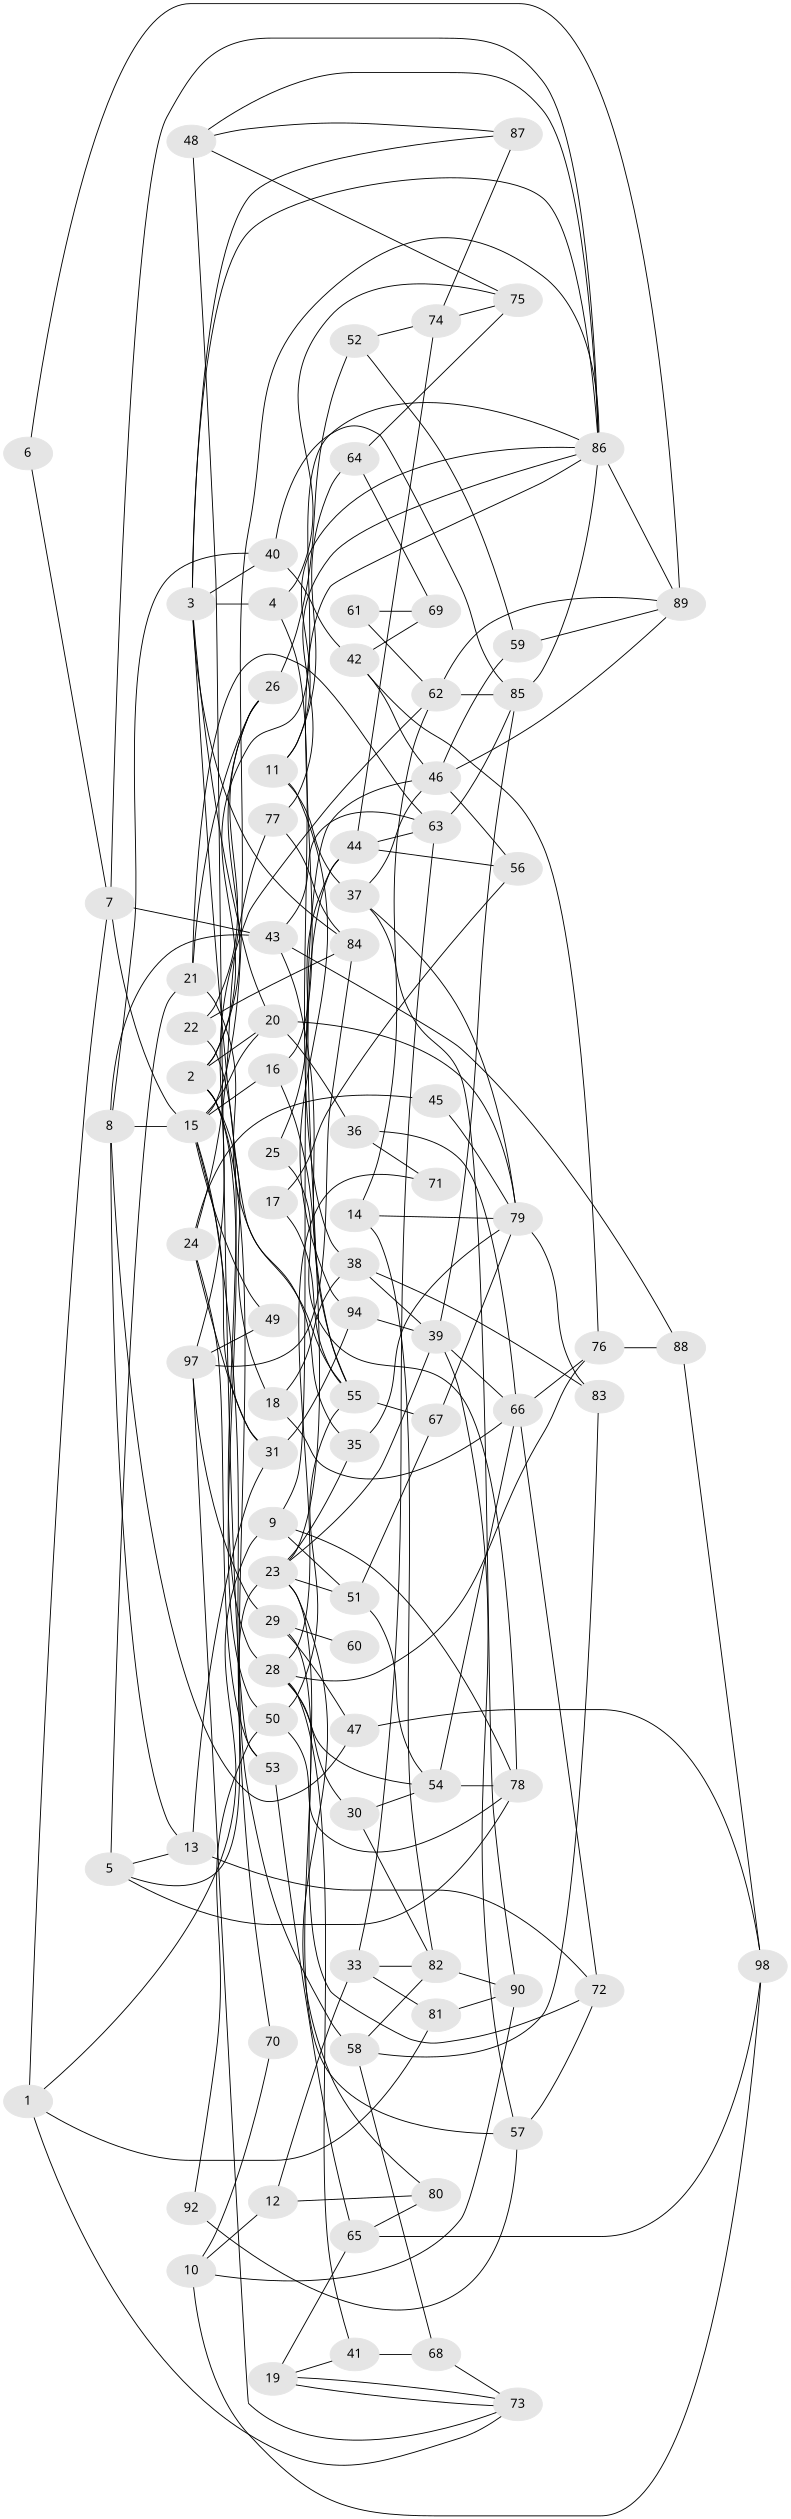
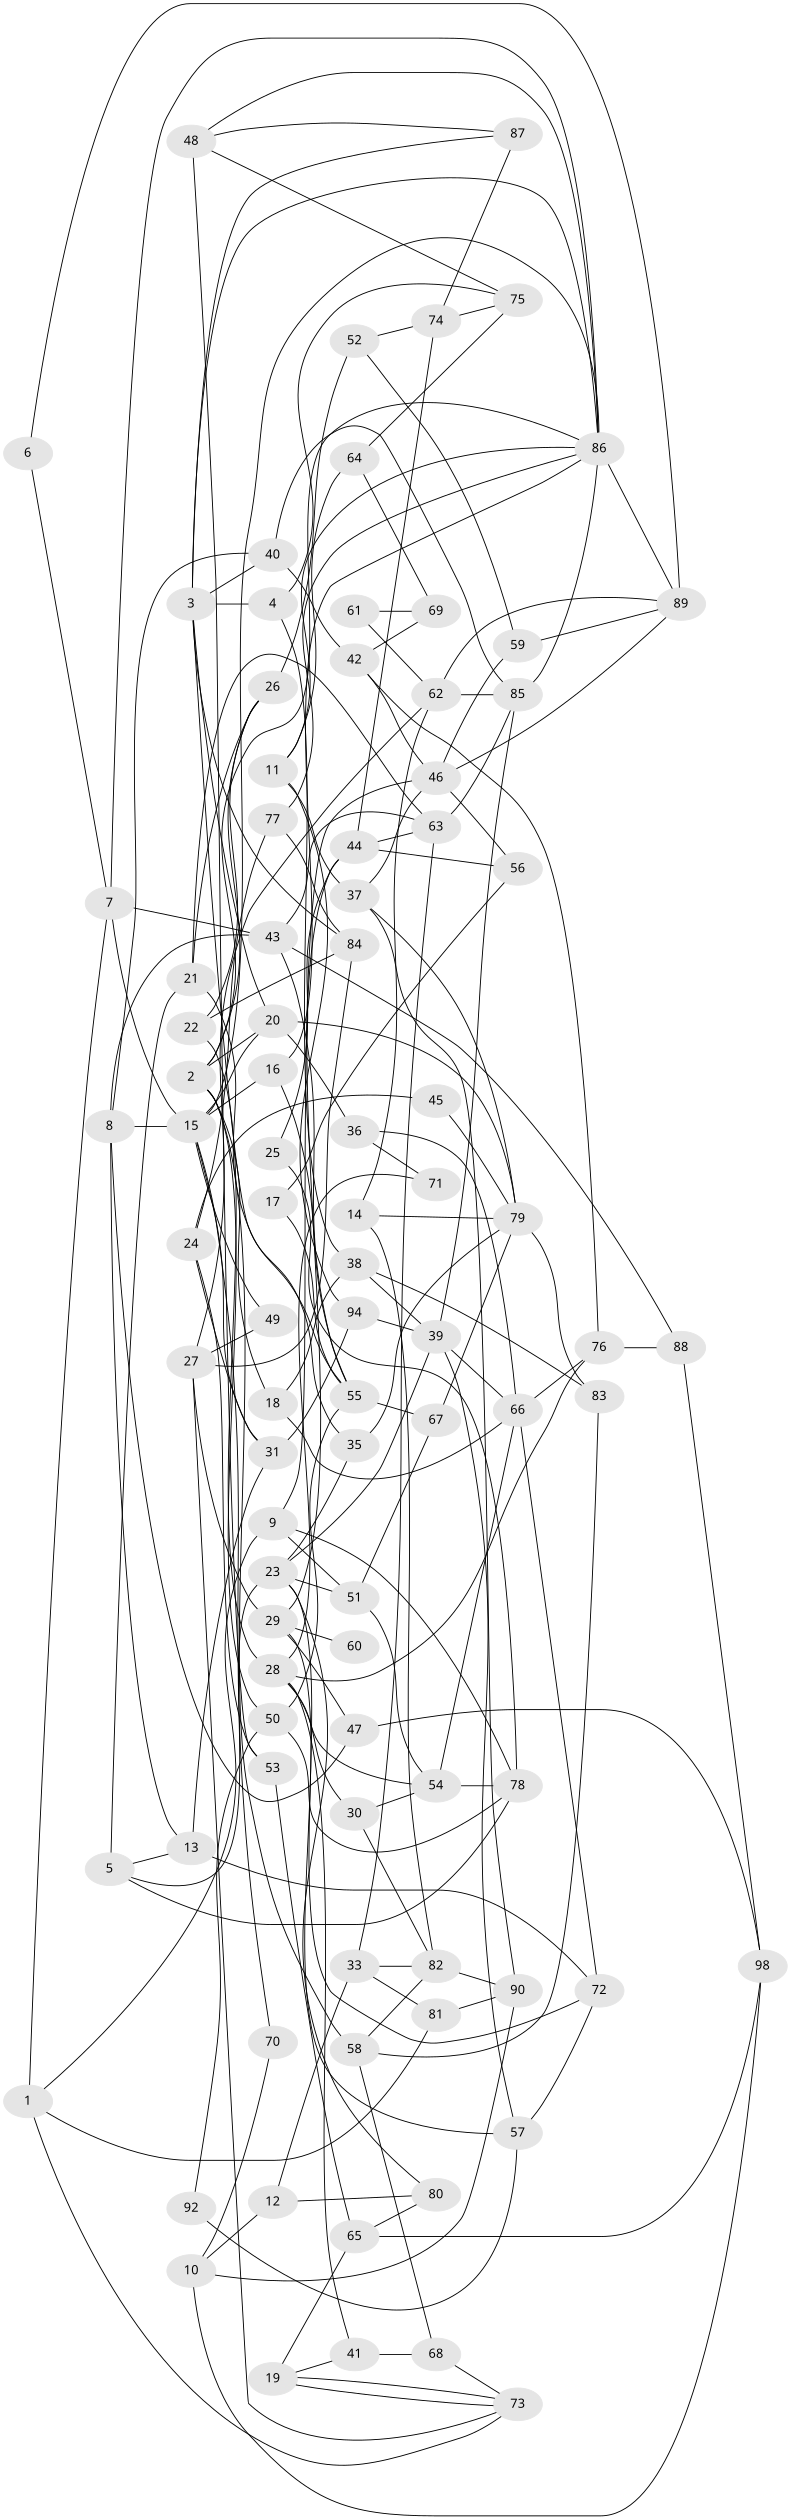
node "97": label "97" -> "27"
edge "44" -- "23": now "44" -- "29"
